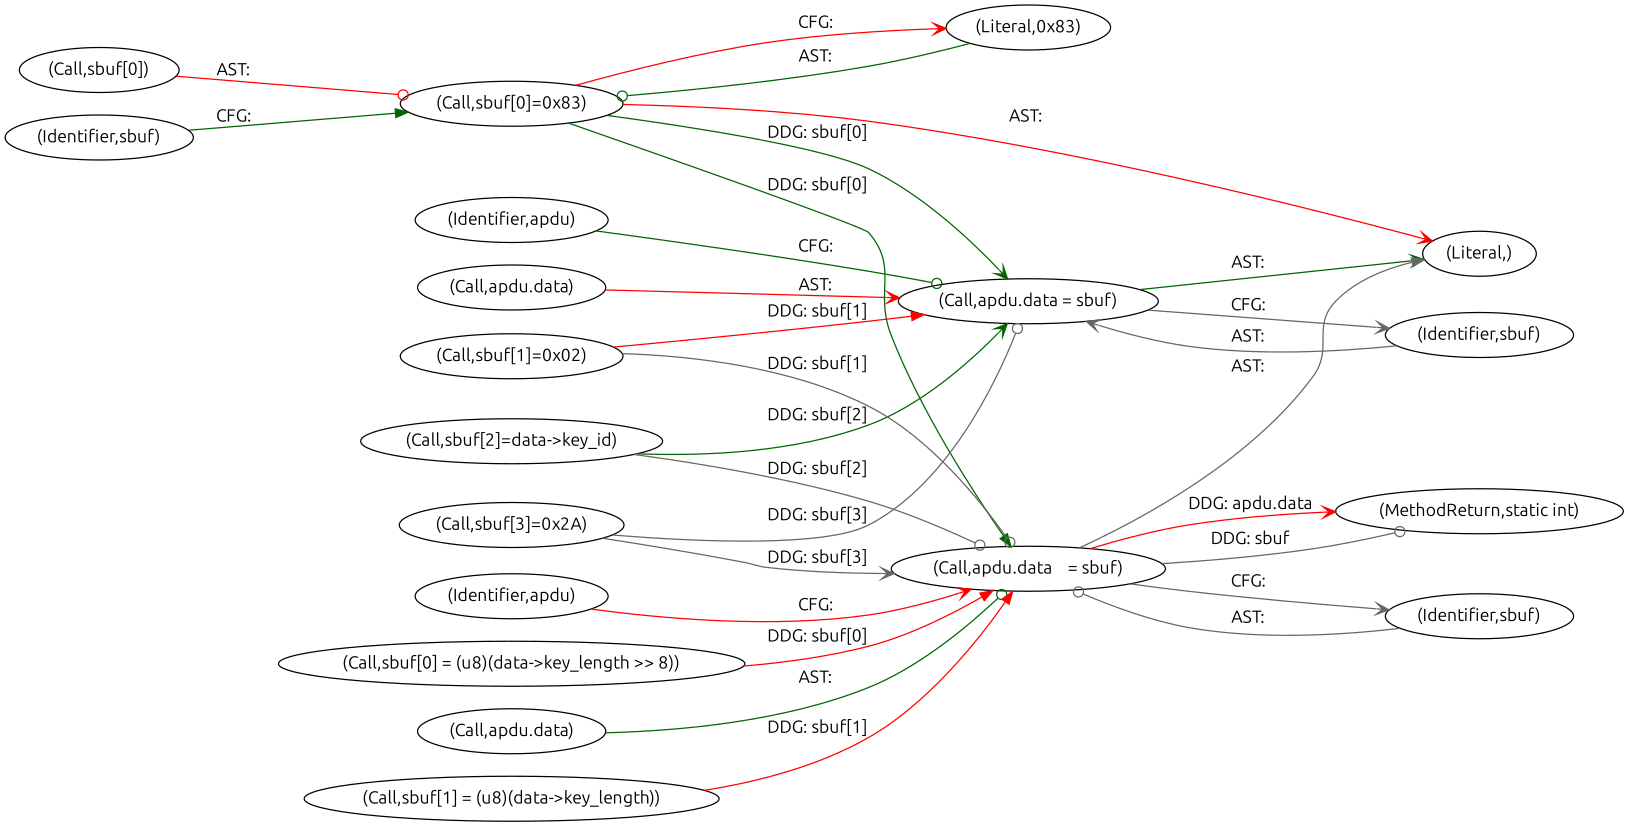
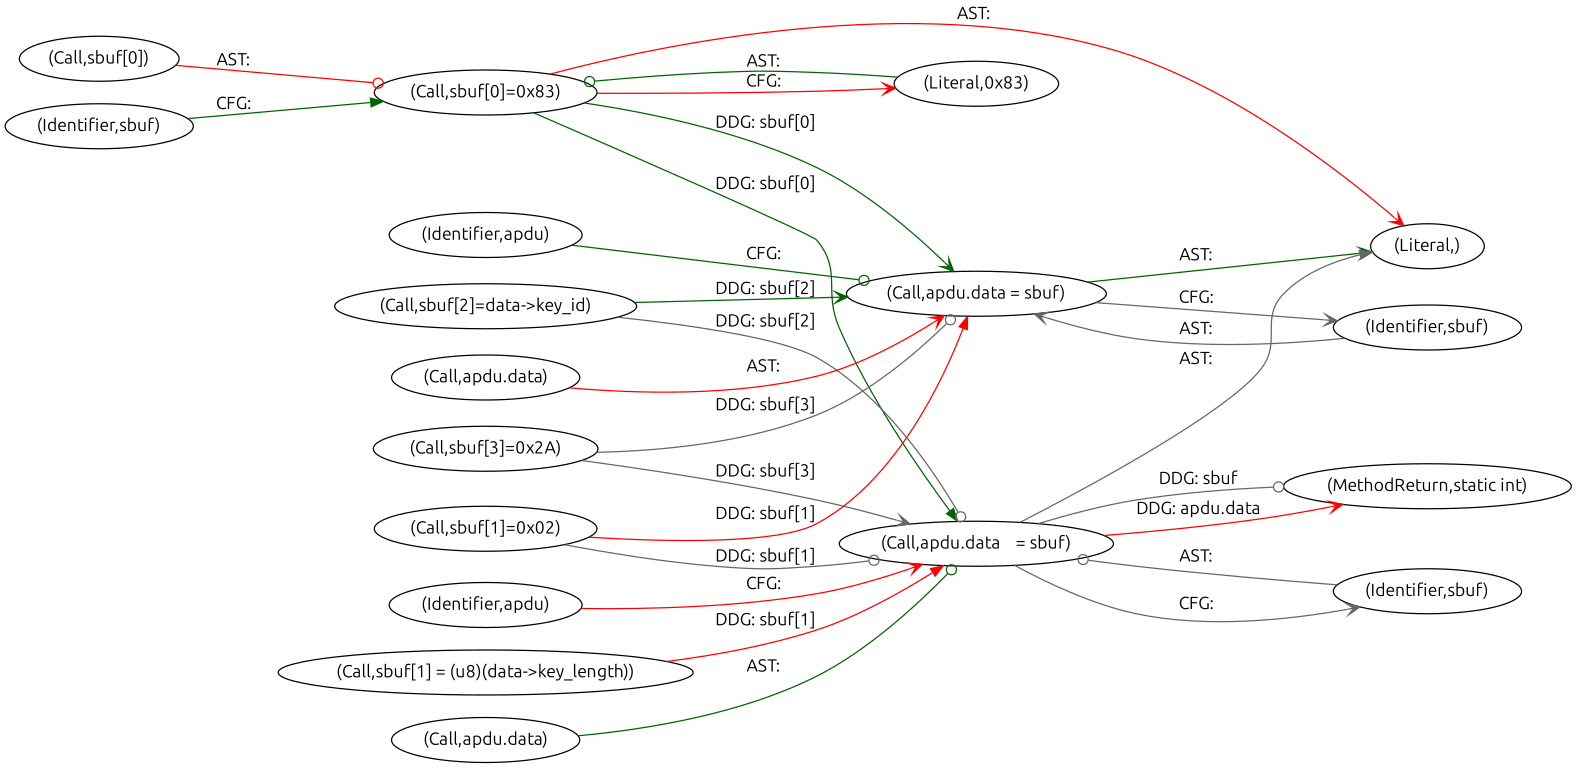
node "(Call,sbuf[0] = (u8)(data->key_length >> 8))": removed
